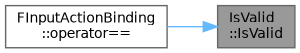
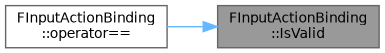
node "IsValid ::IsValid": label "IsValid ::IsValid" -> "FInputActionBinding ::IsValid"
